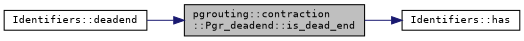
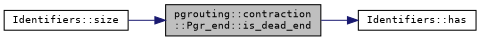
node "Identifiers::deadend": label "Identifiers::deadend" -> "Identifiers::size"
node "pgrouting::contraction ::Pgr_deadend::is_dead_end": label "pgrouting::contraction ::Pgr_deadend::is_dead_end" -> "pgrouting::contraction ::Pgr_end::is_dead_end"
